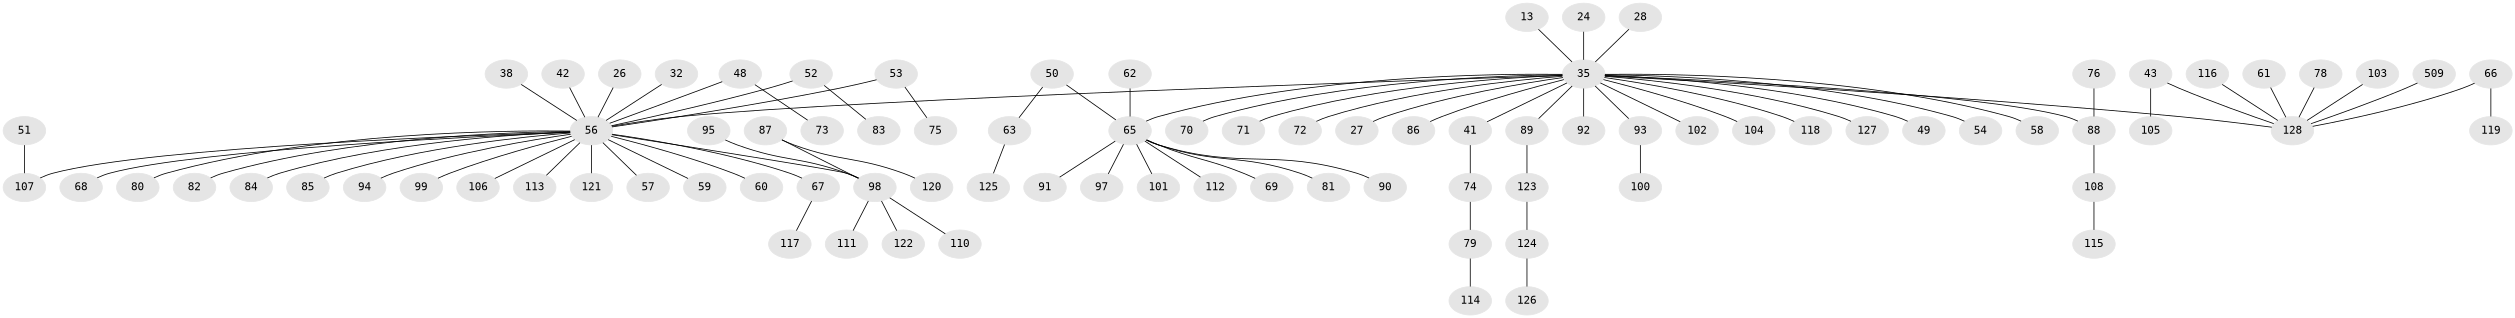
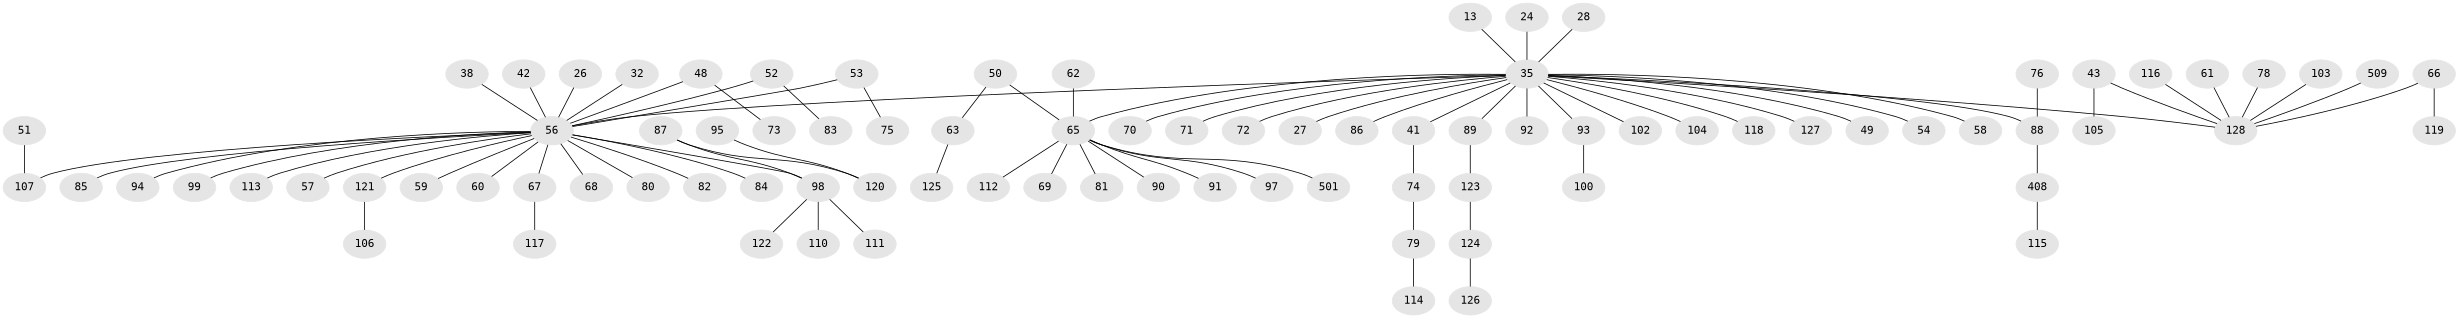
edge "95" -- "98": now "95" -- "120"
edge "56" -- "106": now "121" -- "106"
node "101": label "101" -> "501"
node "108": label "108" -> "408"
